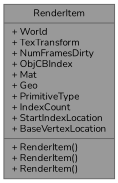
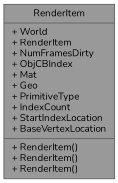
node "RenderItem": text "+ TexTransform" -> "+ RenderItem"
